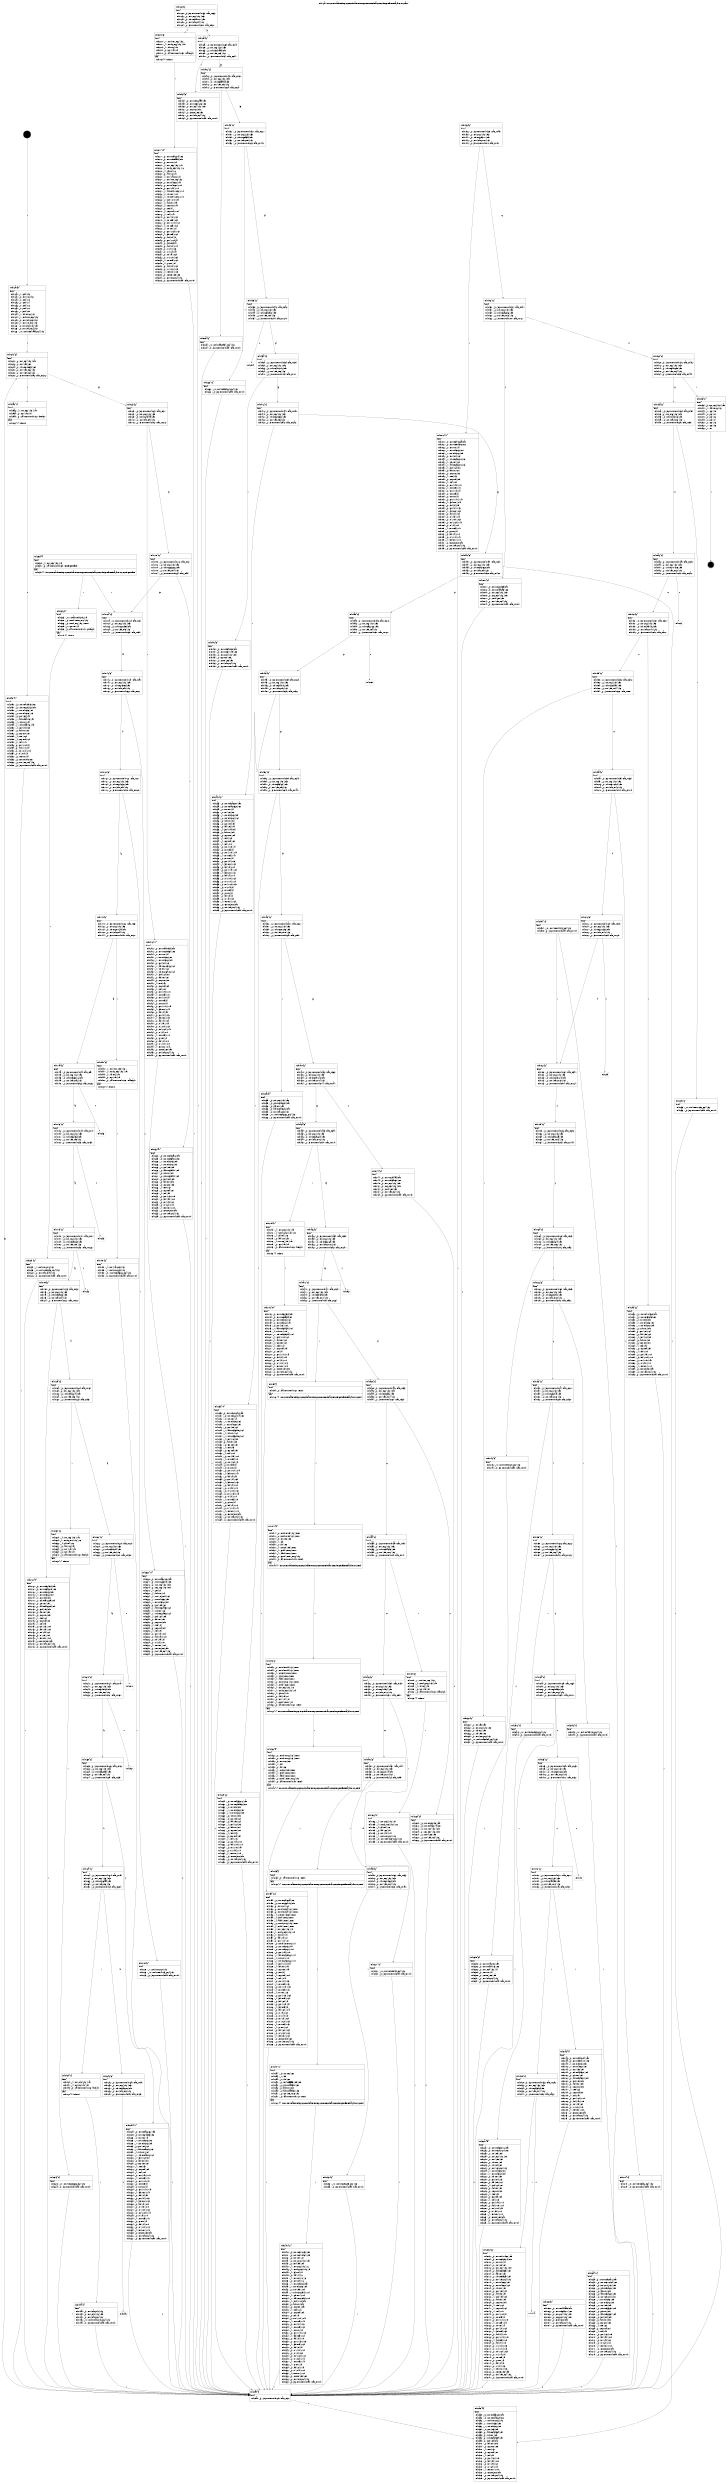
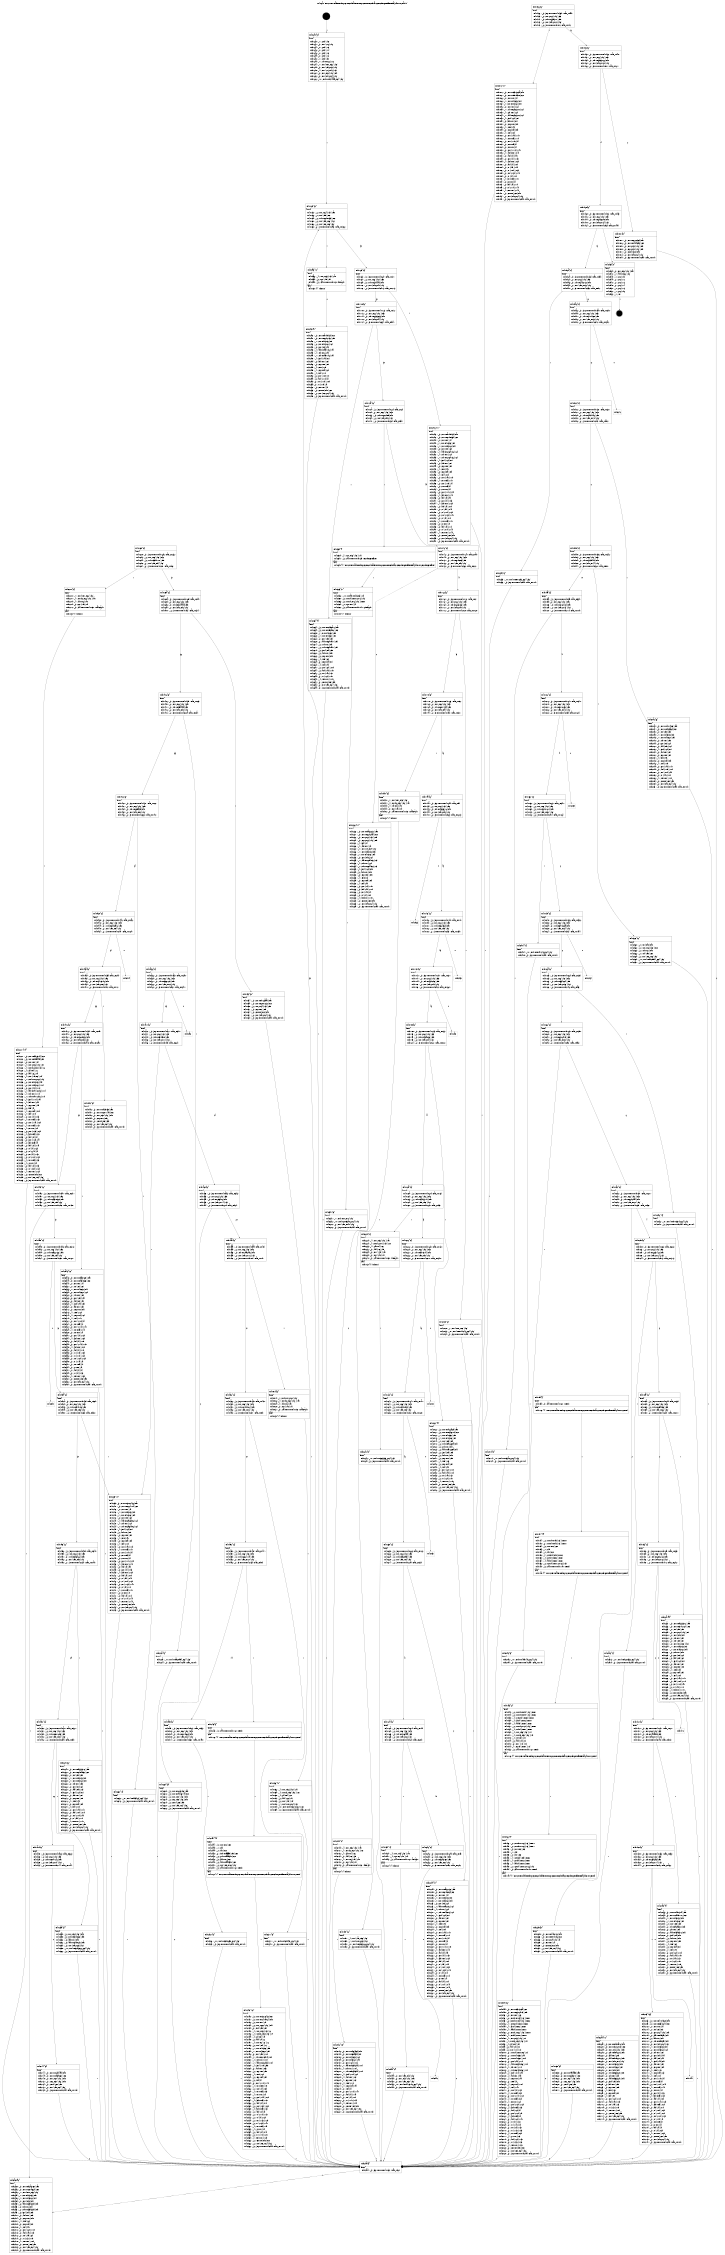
edge "0x4025cd [9]" -> "0x40172a [28]": reversed
node "0x402b54": added
edge "0x402904 [15]" -> "0x401c32 [28]": reversed
node "0x401a3a [28]": removed
edge "0x401a72 [28]" -> "0x401f0f [5]": now "0x401a72 [28]" -> "0x4023fc [147]"
